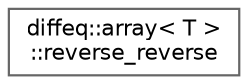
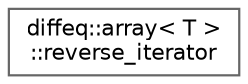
node "diffeq::array< T > ::reverse_reverse": label "diffeq::array< T > ::reverse_reverse" -> "diffeq::array< T > ::reverse_iterator"
